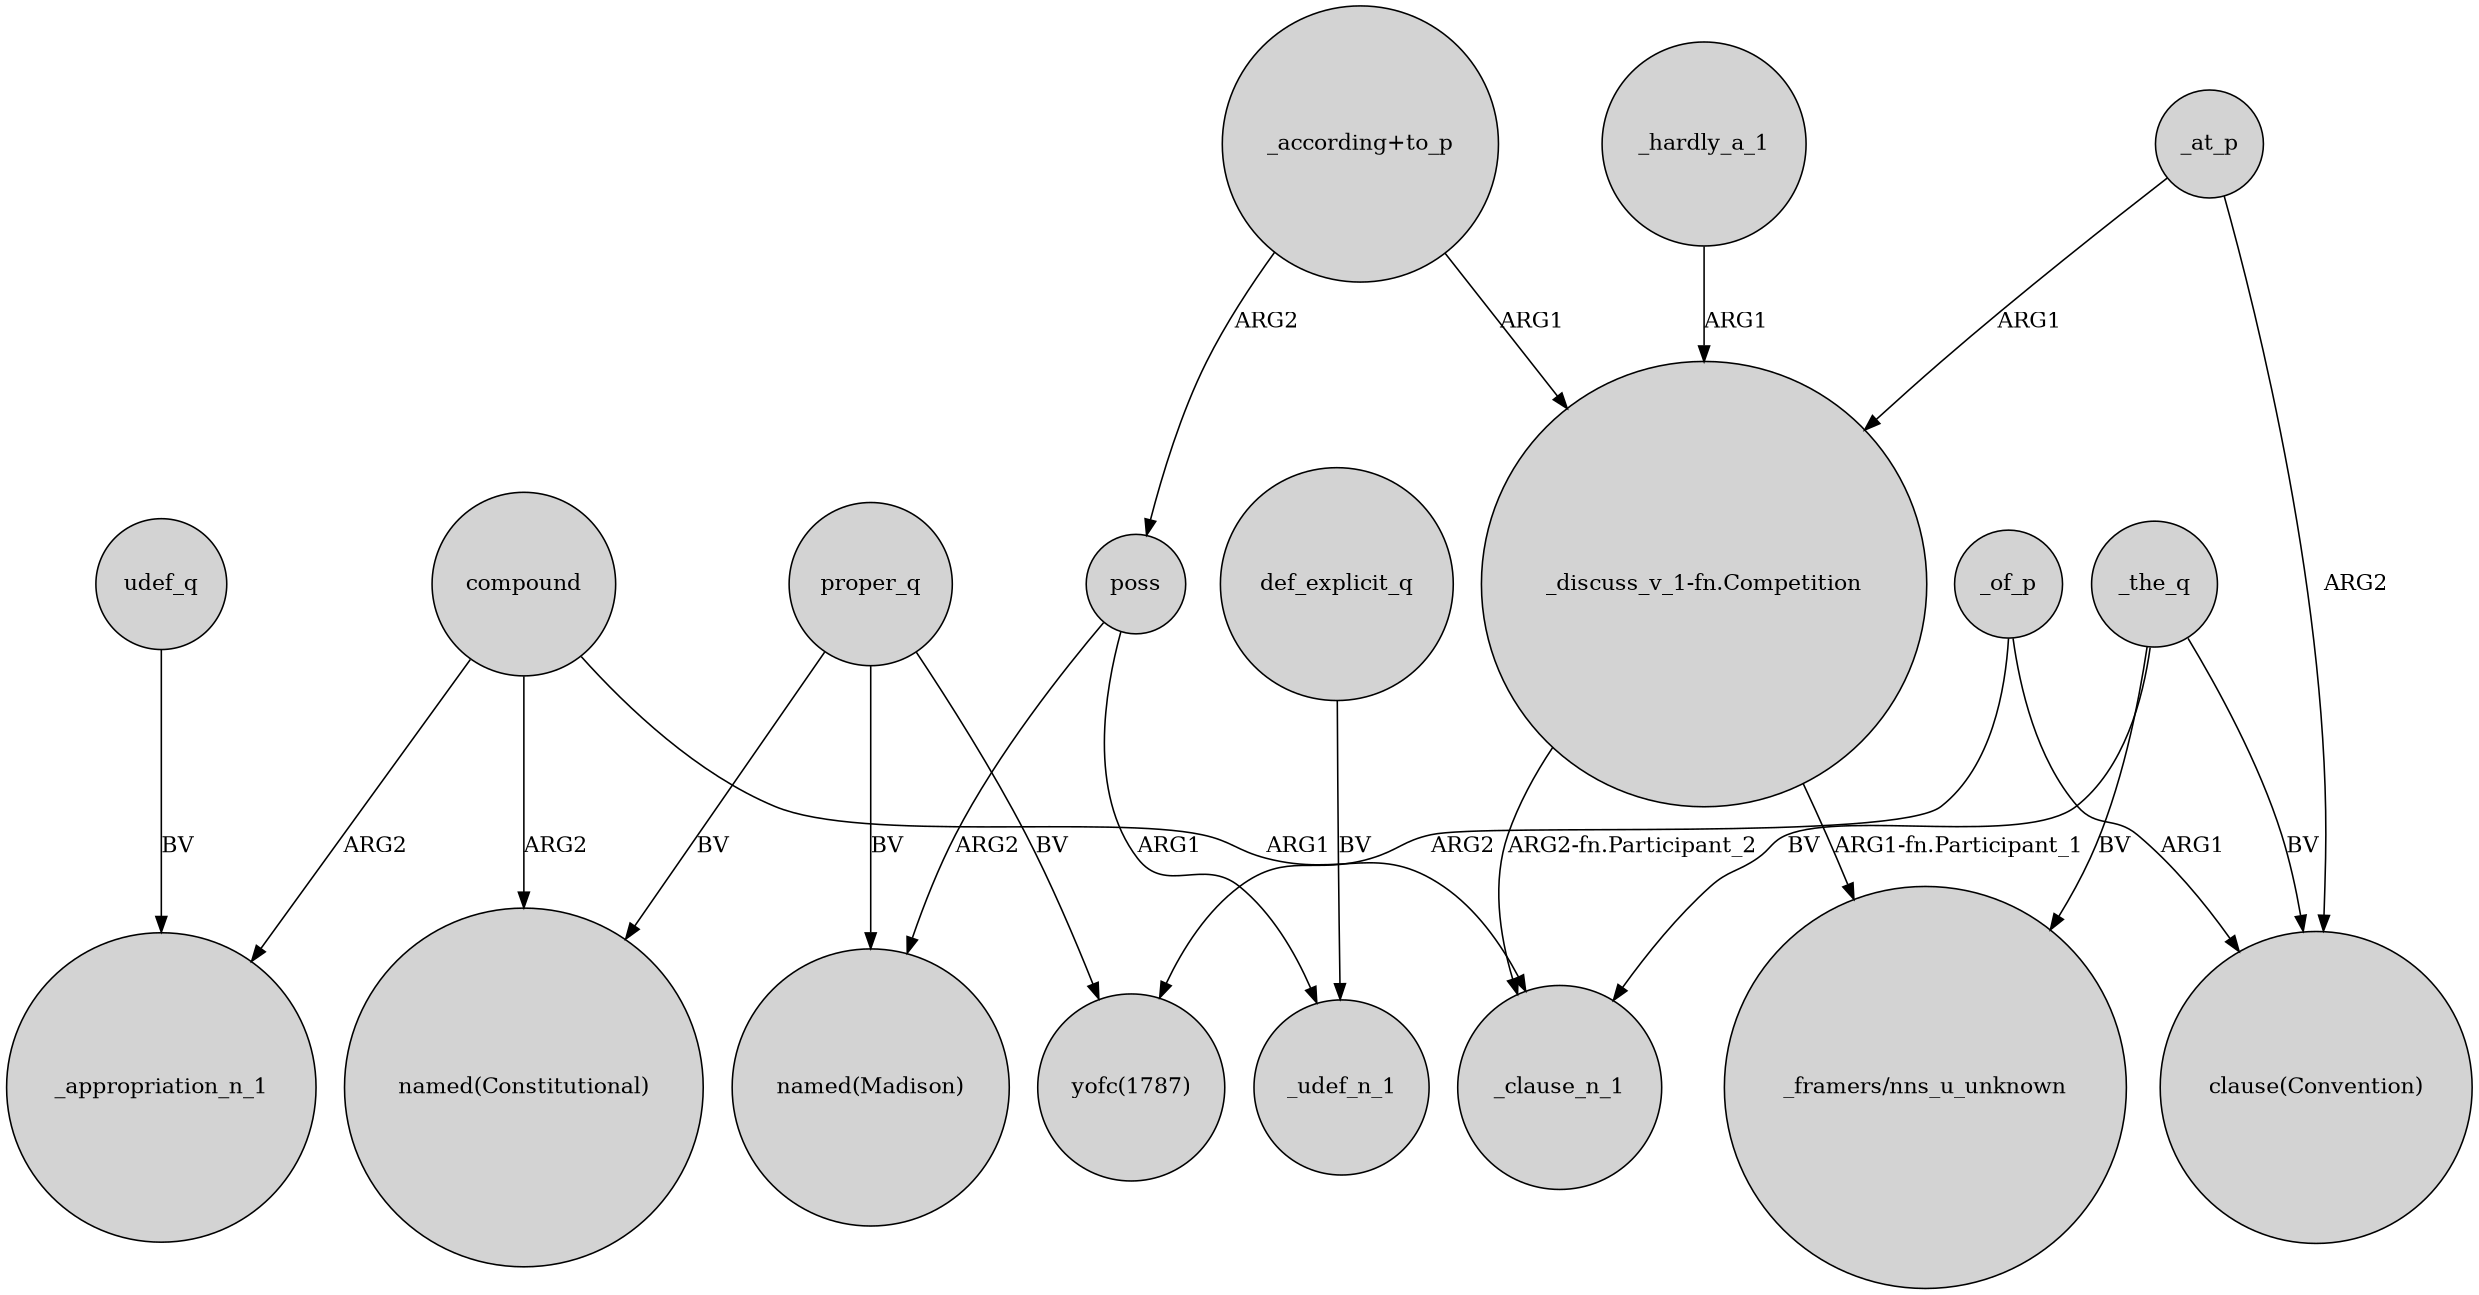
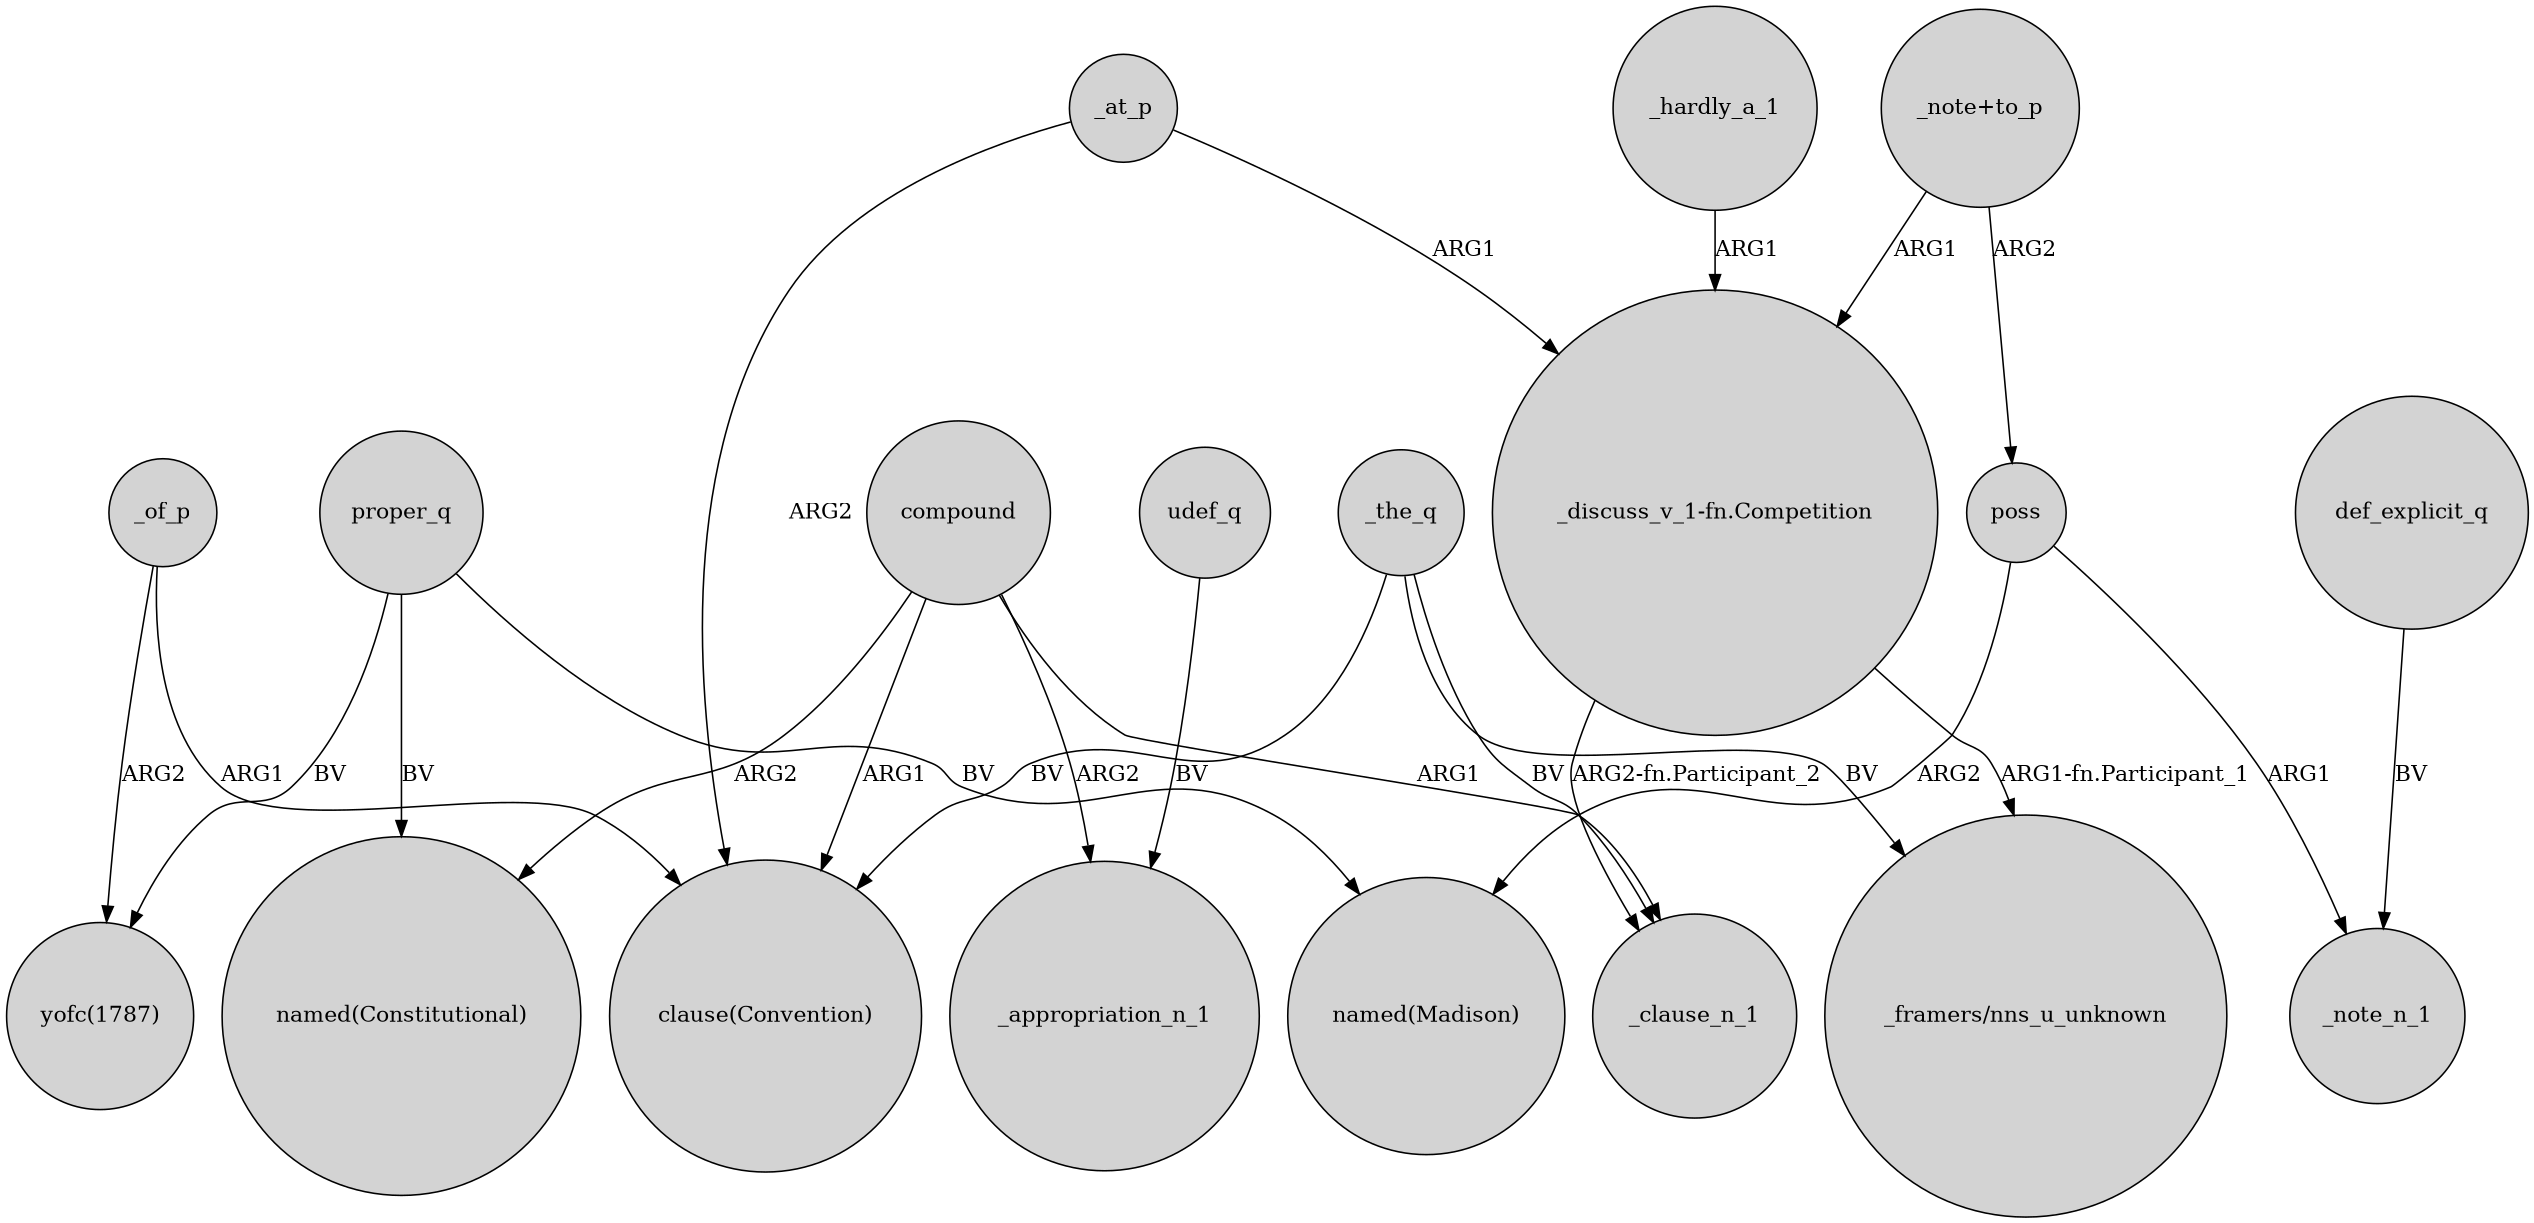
node "_according+to_p": label "_according+to_p" -> "_note+to_p"
edge "compound" -> "clause(Convention)": added, label "ARG1"
node "_udef_n_1": label "_udef_n_1" -> "_note_n_1"
